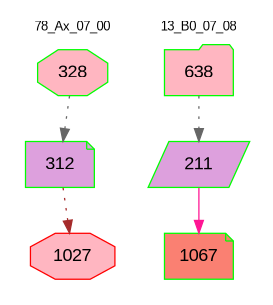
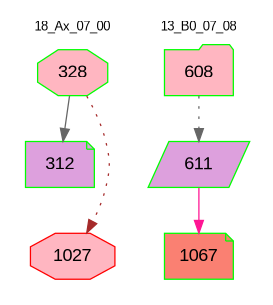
cluster "78_Ax_07_00": label "78_Ax_07_00" -> "18_Ax_07_00"
node "638": label "638" -> "608"
edge "328" -> "312": style dotted -> solid
node "211": label "211" -> "611"
edge "312" -> "1027": now "328" -> "1027"
